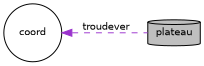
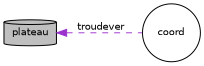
edge "plateau" -> "coord": reversed
